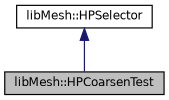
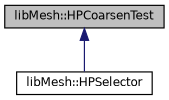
edge "libMesh::HPCoarsenTest" -> "libMesh::HPSelector": reversed
